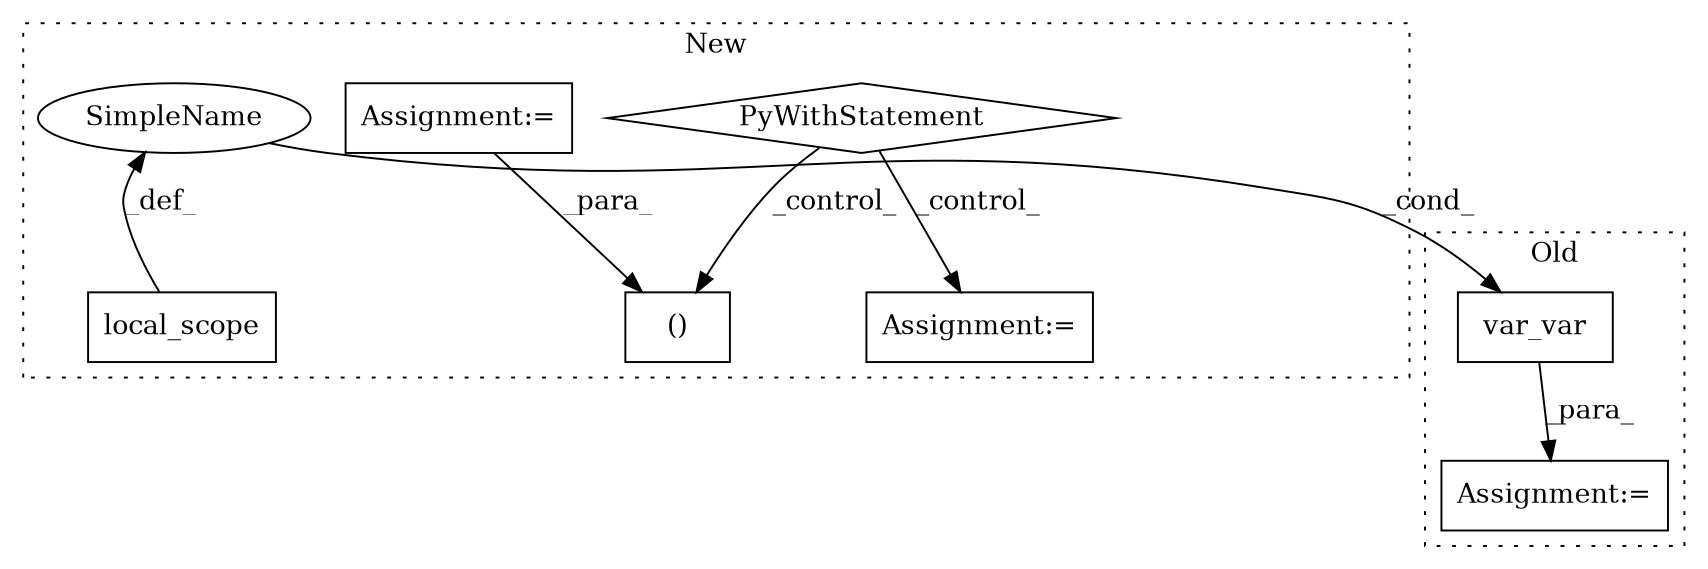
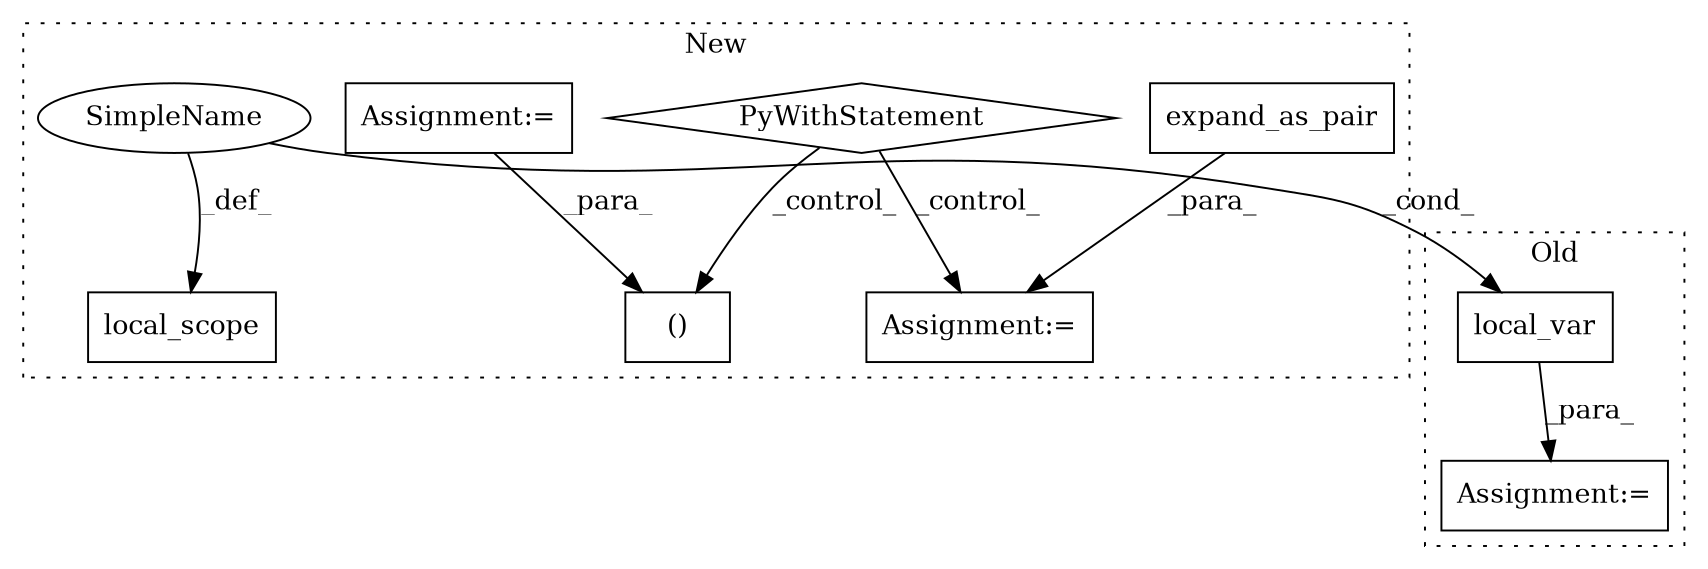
node "expand_as_pair": added
edge "local_scope" -> "SimpleName": reversed
node "var_var": label "var_var" -> "local_var"
